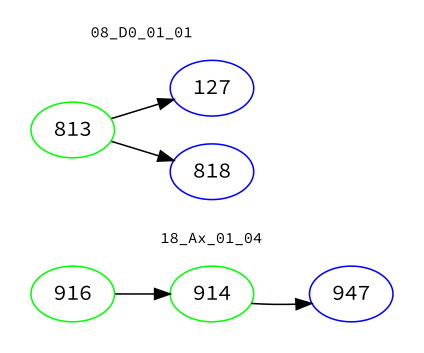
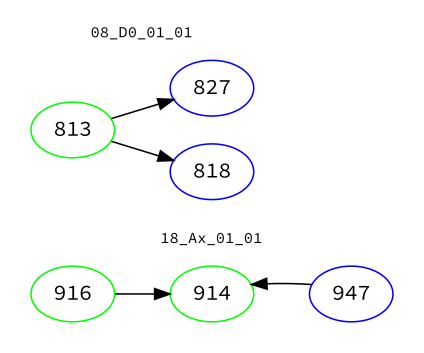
node "127": label "127" -> "827"
cluster "18_Ax_01_04": label "18_Ax_01_04" -> "18_Ax_01_01"
edge "914" -> "947": reversed
